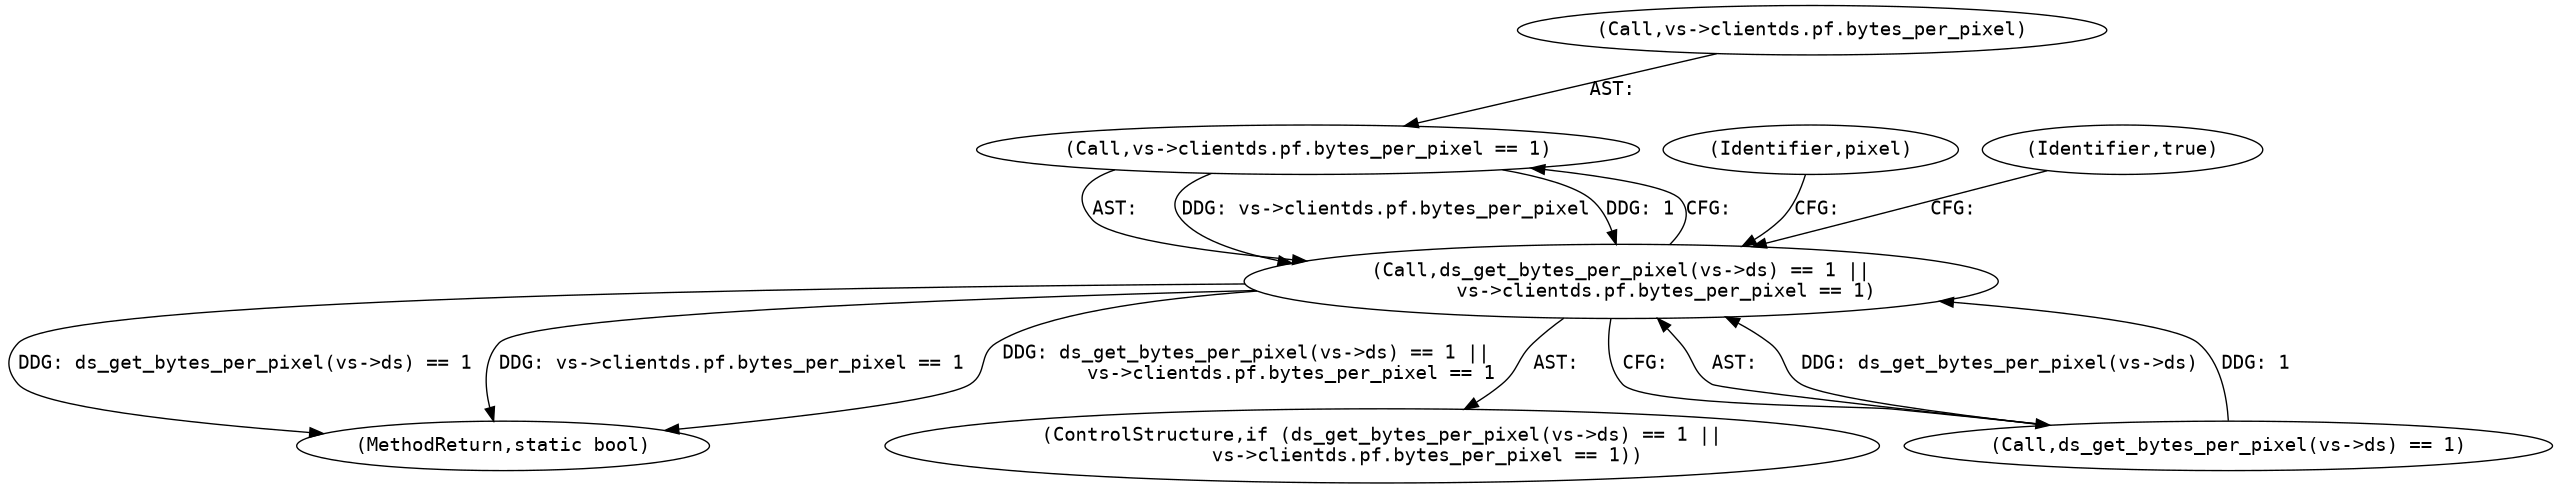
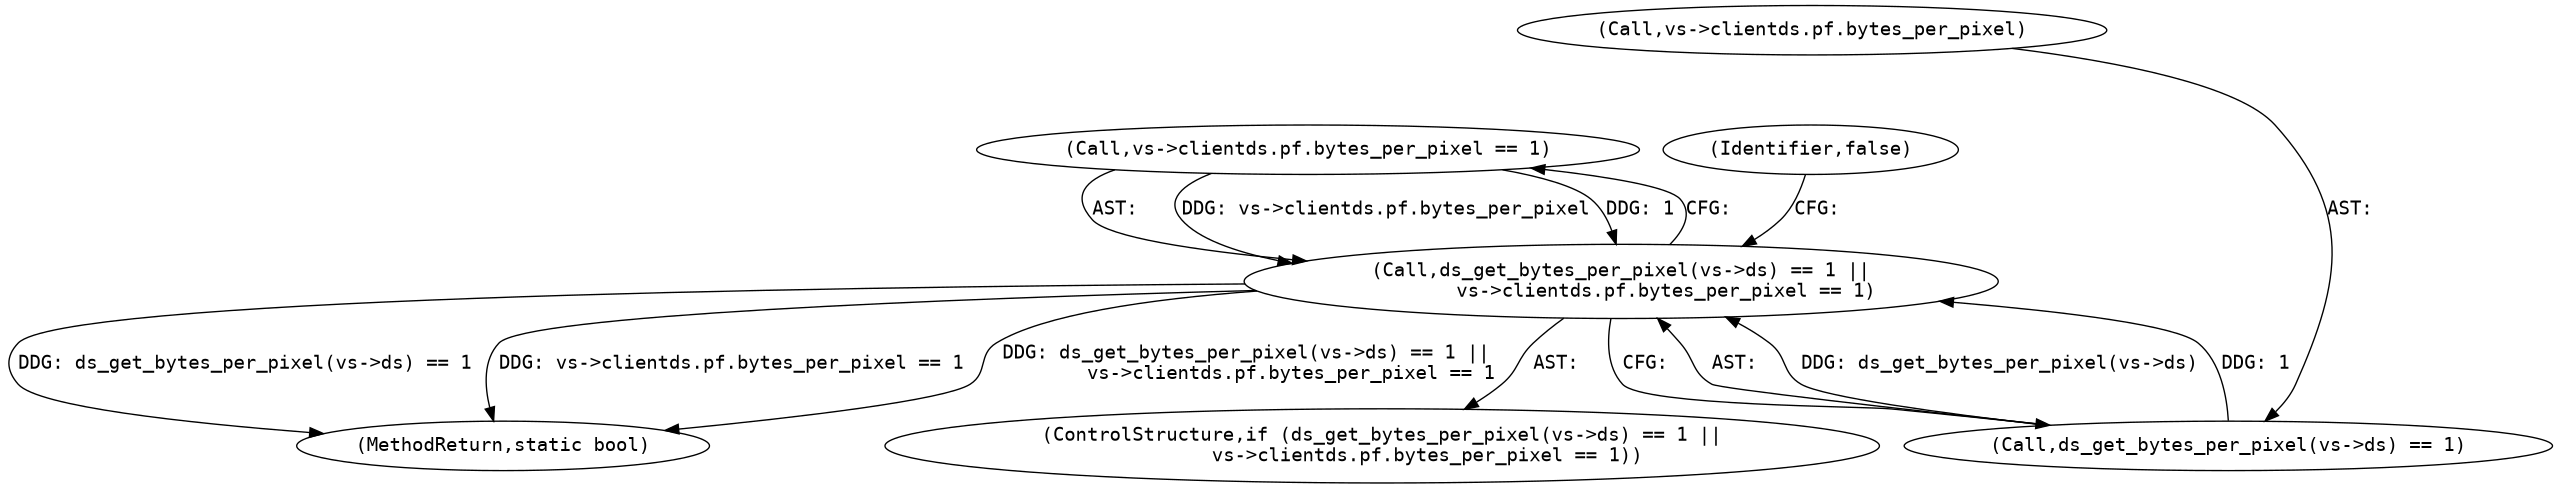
edge "(Call,vs->clientds.pf.bytes_per_pixel)" -> "(Call,vs->clientds.pf.bytes_per_pixel == 1)": now "(Call,vs->clientds.pf.bytes_per_pixel)" -> "(Call,ds_get_bytes_per_pixel(vs->ds) == 1)"
node "(Identifier,pixel)": label "(Identifier,pixel)" -> "(Identifier,false)"
node "(Identifier,true)": removed
